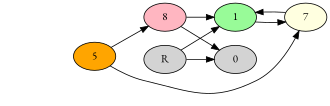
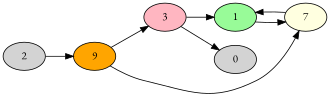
node "8": label "8" -> "3"
node "2": added
node "5": label "5" -> "9"
node "R": removed
